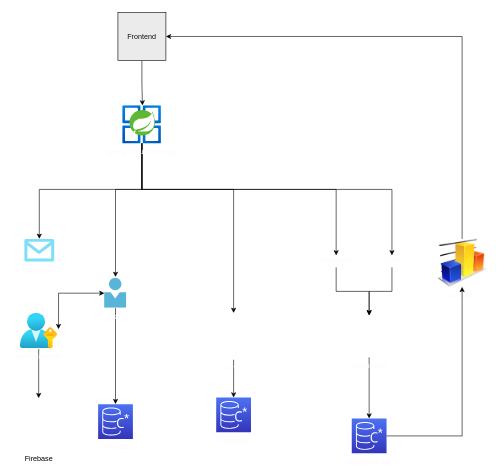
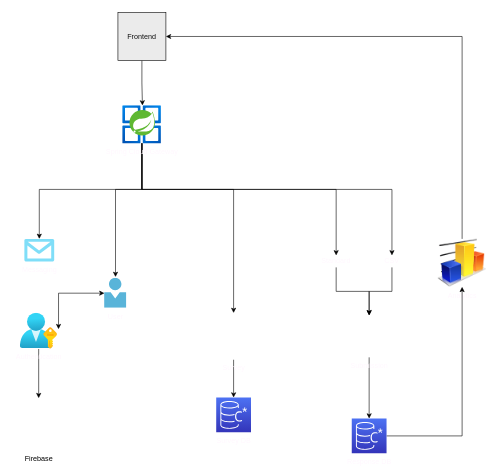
edge "User" -> "User DB": removed
node "User DB": removed
